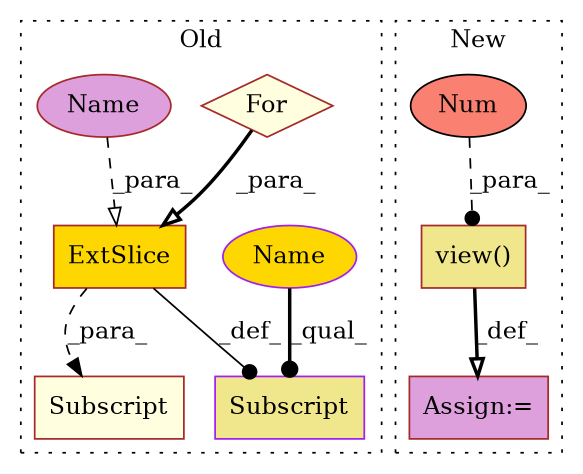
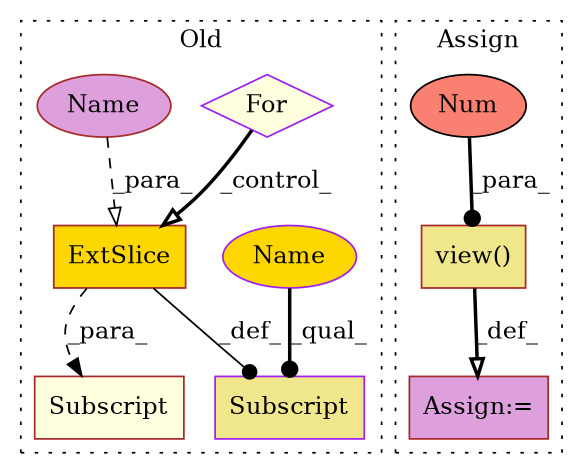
cluster "New": label "New" -> "Assign"
node "For": color brown -> purple
edge "Num" -> "view()": style dashed -> bold
edge "For" -> "ExtSlice": label "_para_" -> "_control_"
